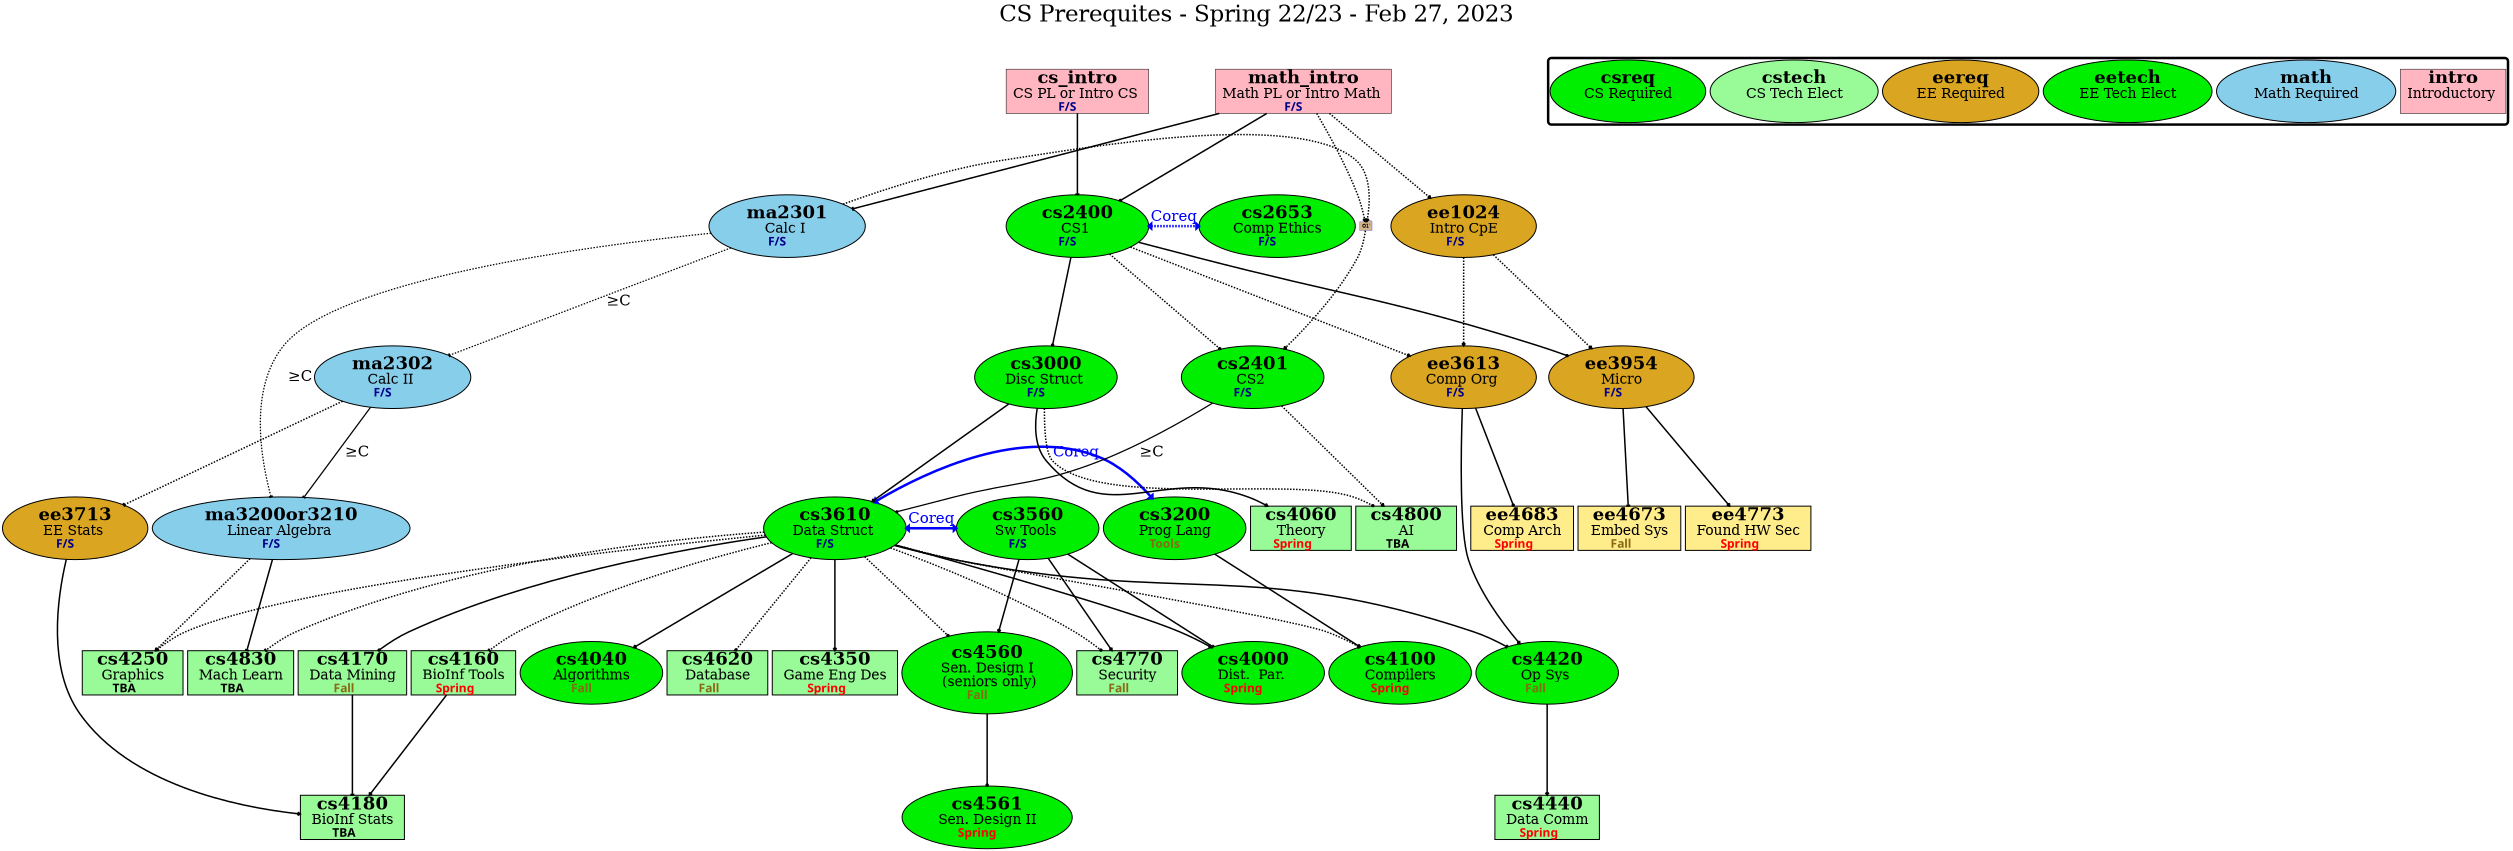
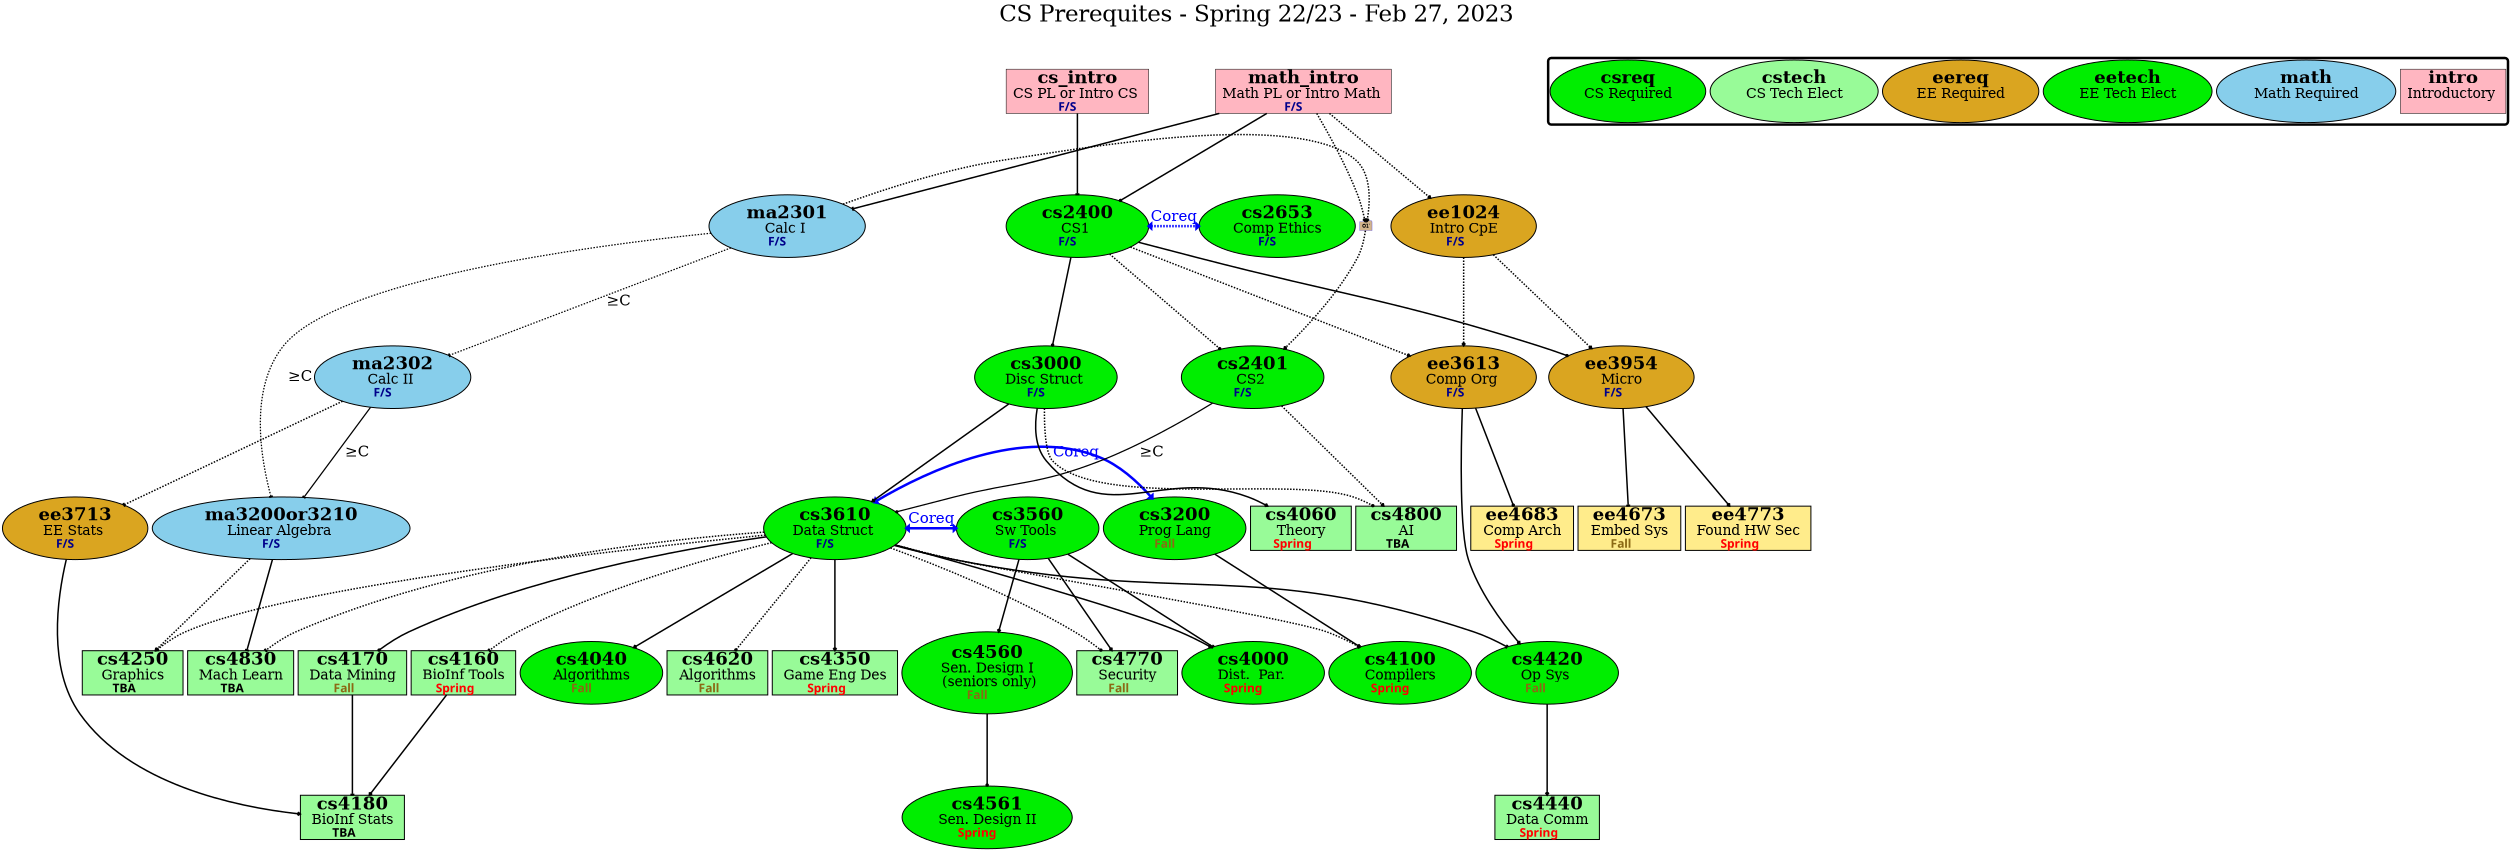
node "cs3200": text "Tools" -> "Fall"
edge "cs3610" -> "cs4560": removed
node "cs4620": text "Database" -> "Algorithms"
